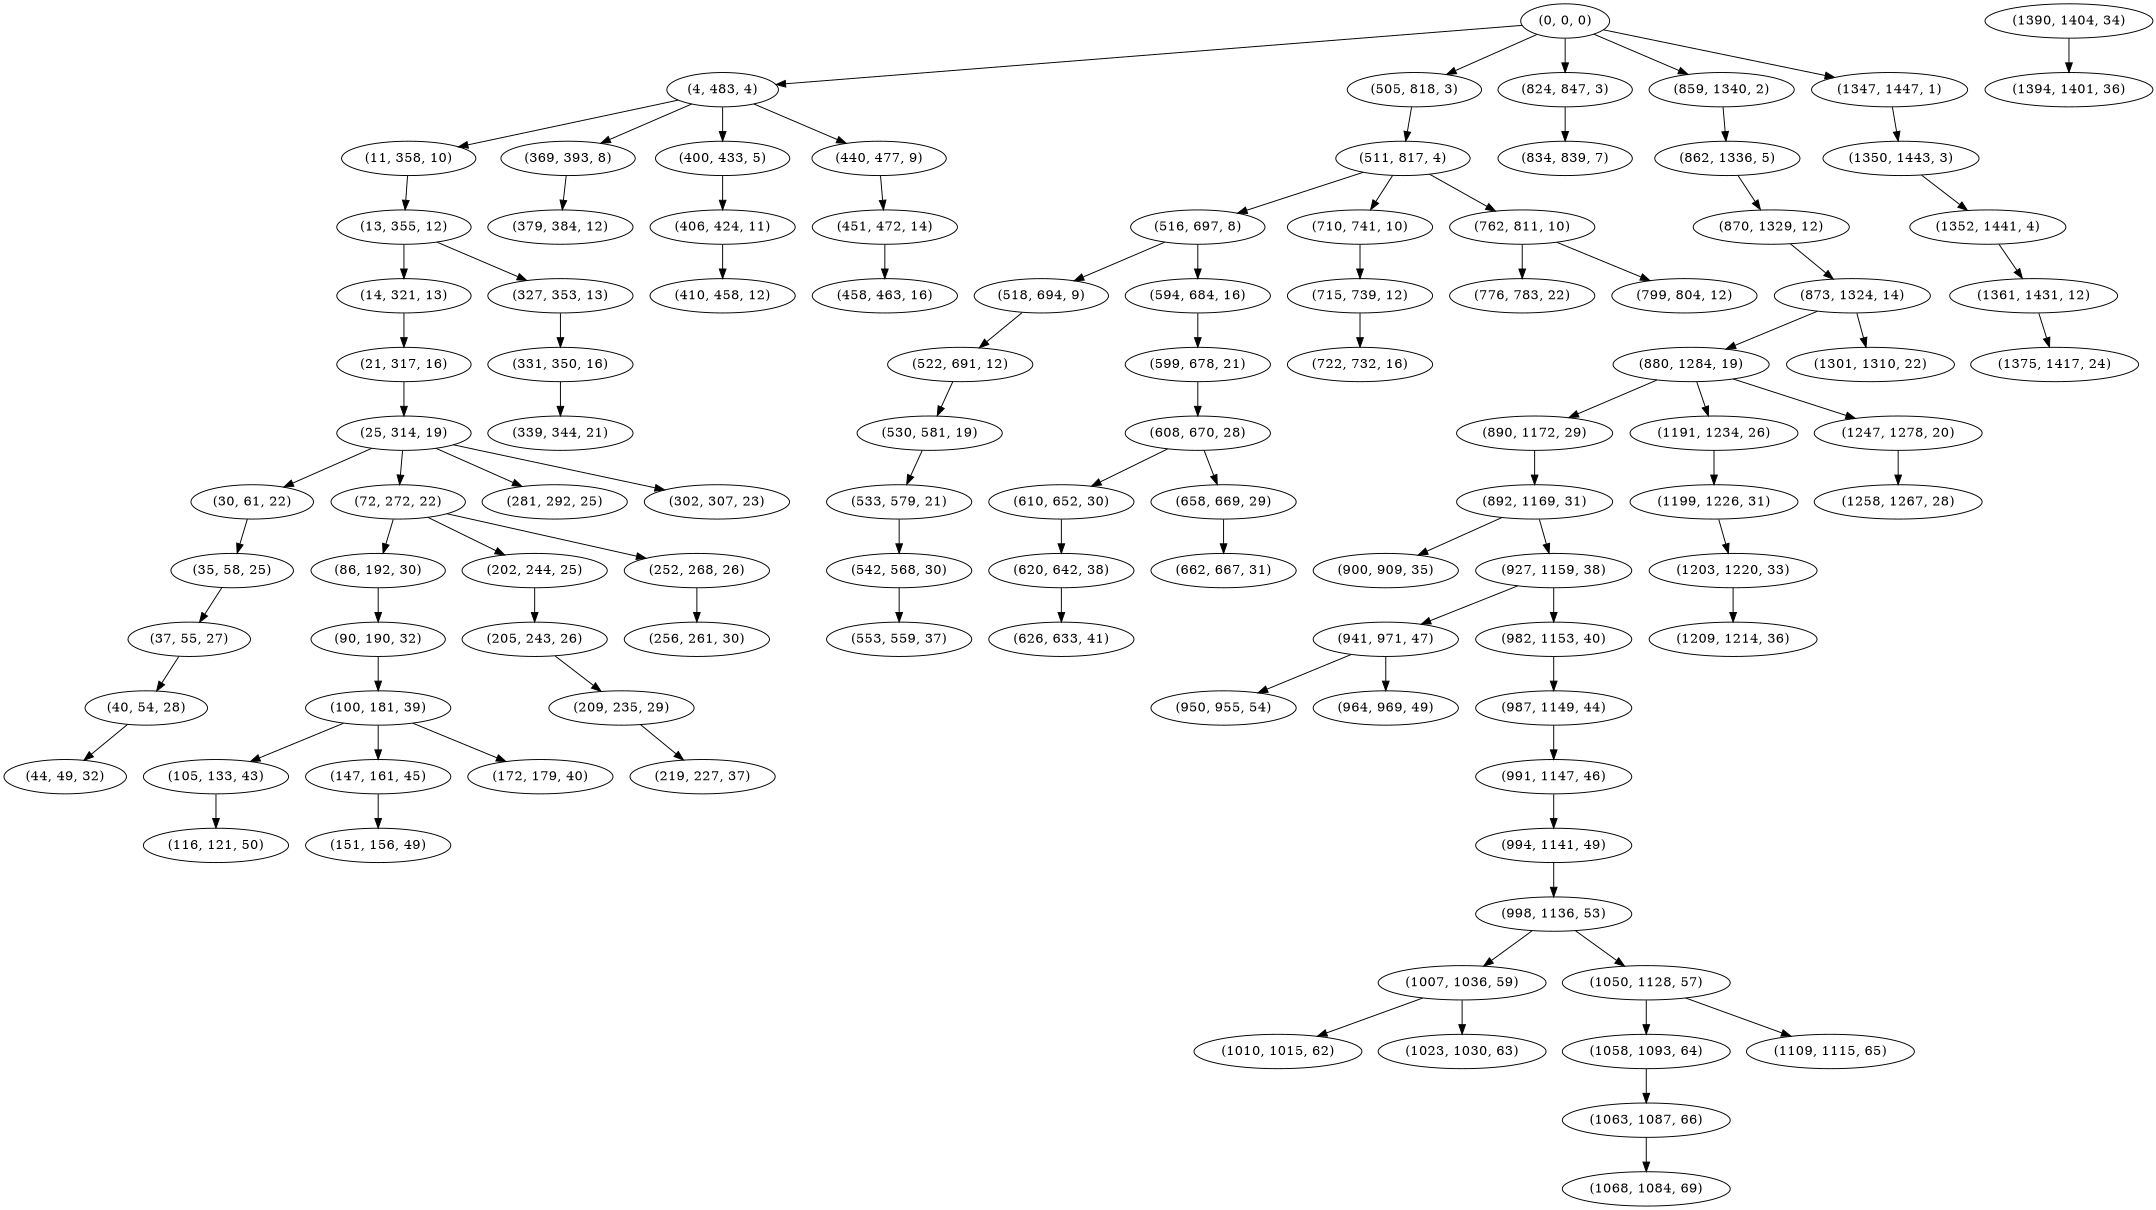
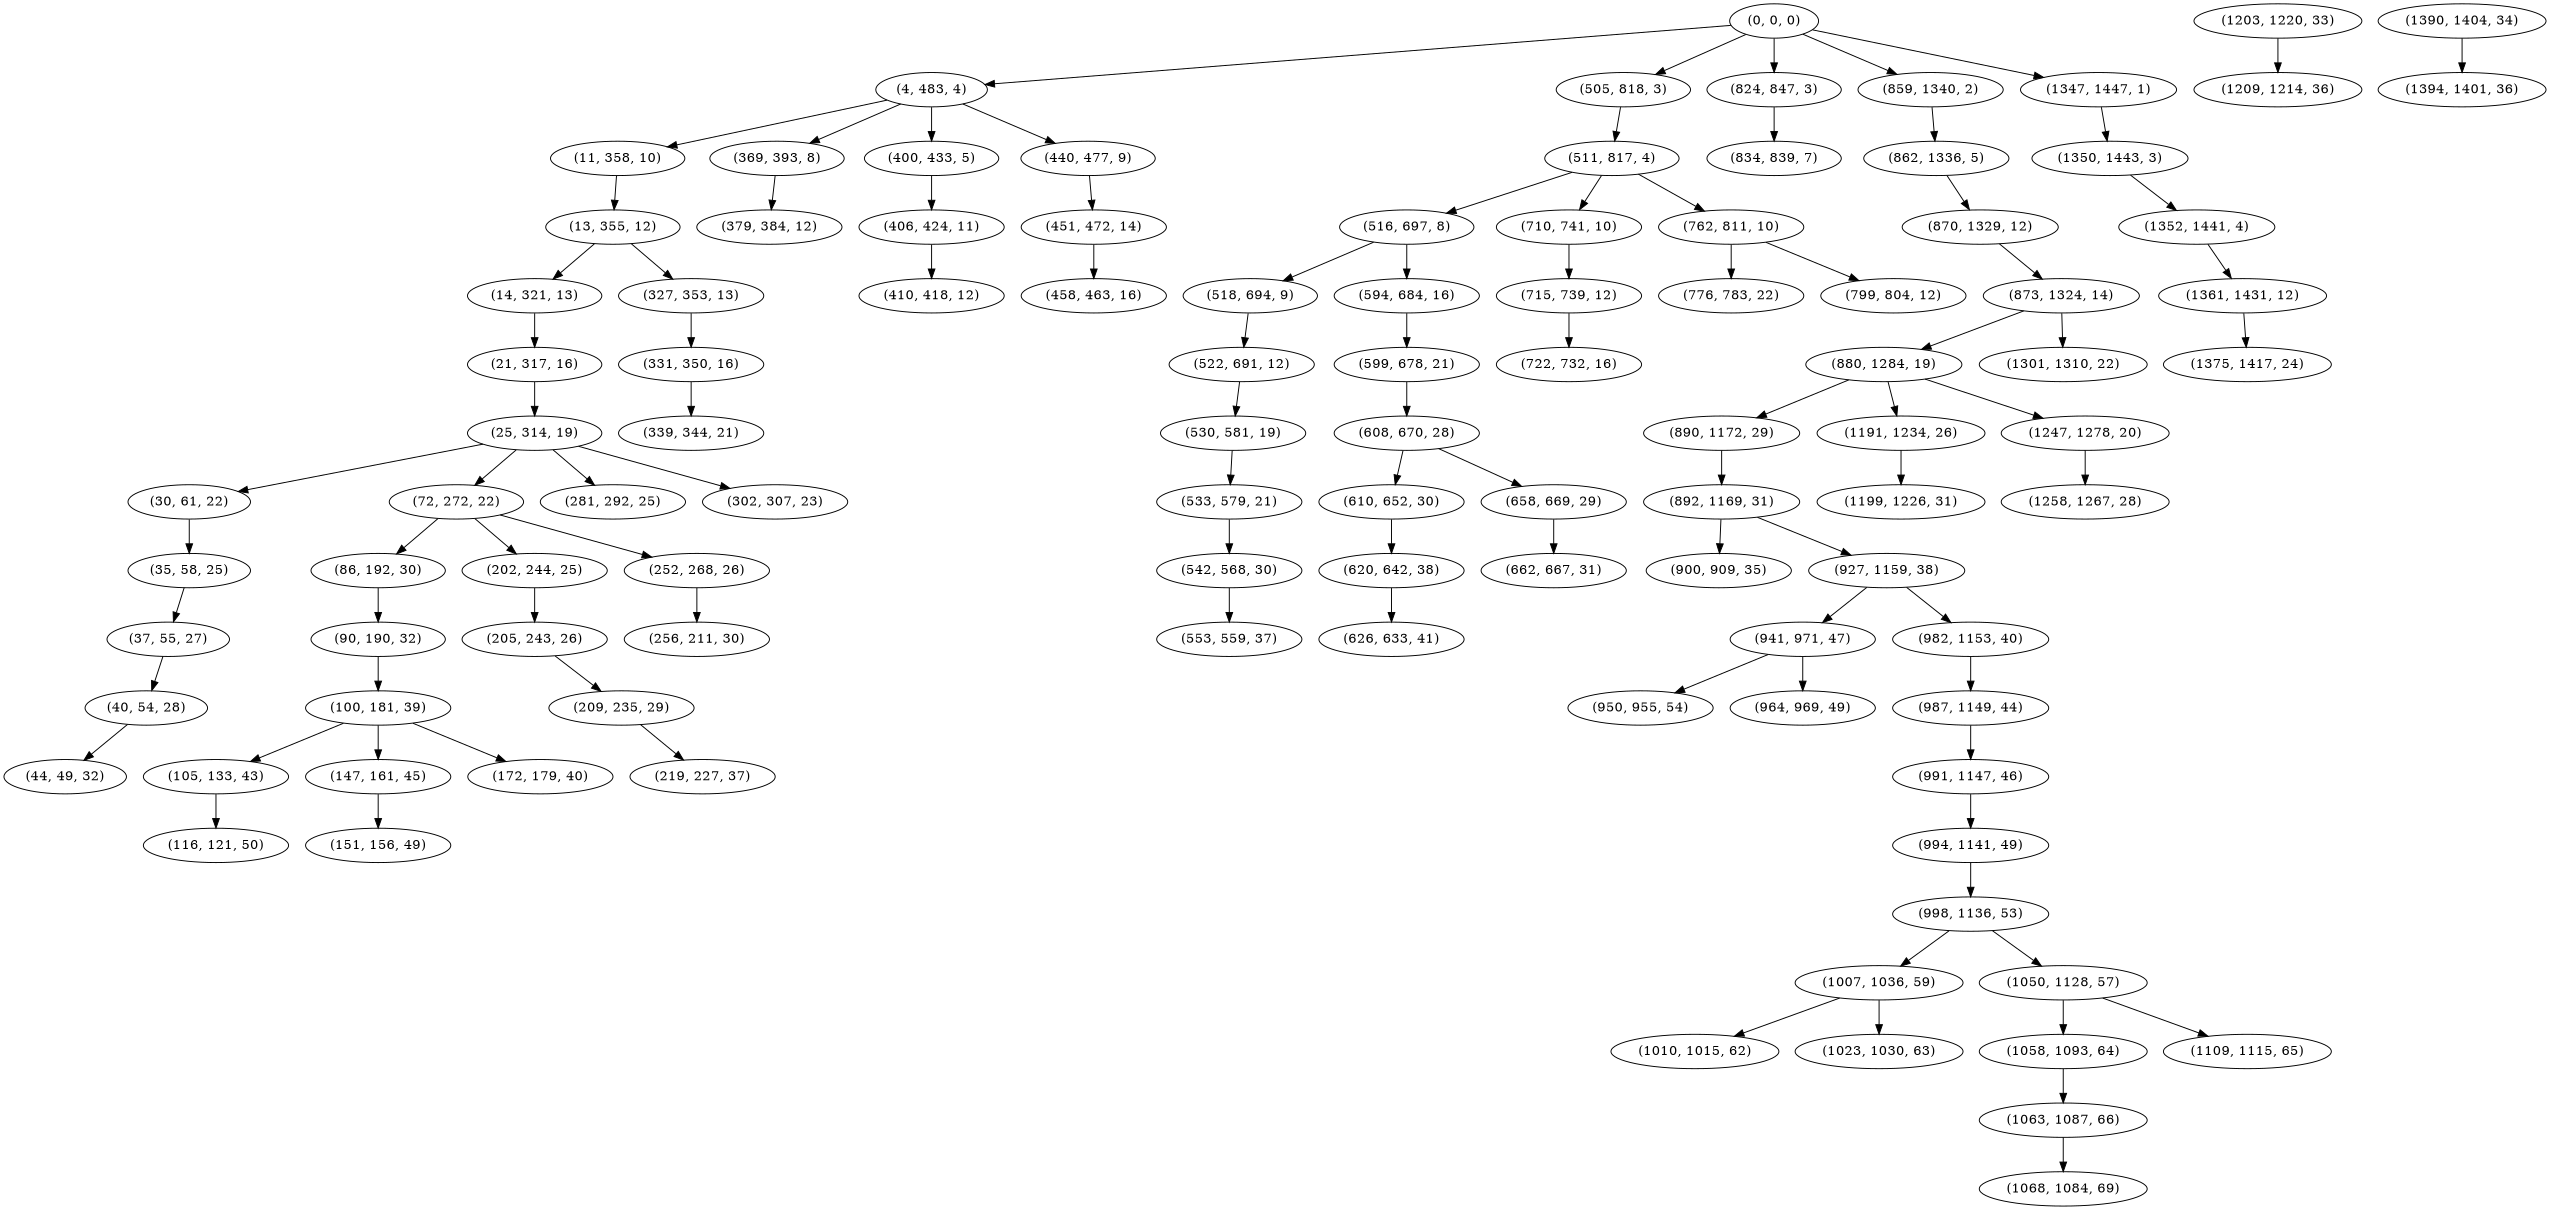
node "(410, 458, 12)": label "(410, 458, 12)" -> "(410, 418, 12)"
edge "(1199, 1226, 31)" -> "(1203, 1220, 33)": removed
node "(256, 261, 30)": label "(256, 261, 30)" -> "(256, 211, 30)"
